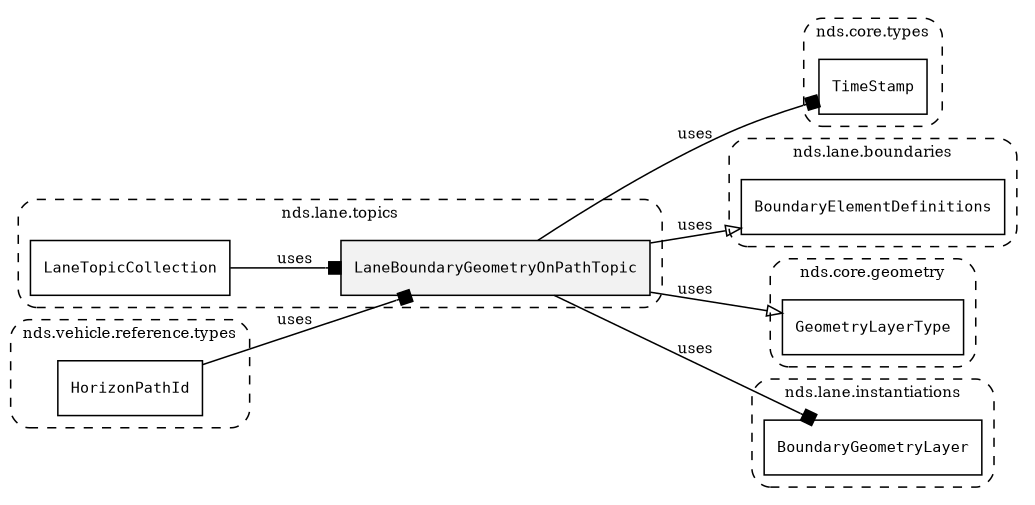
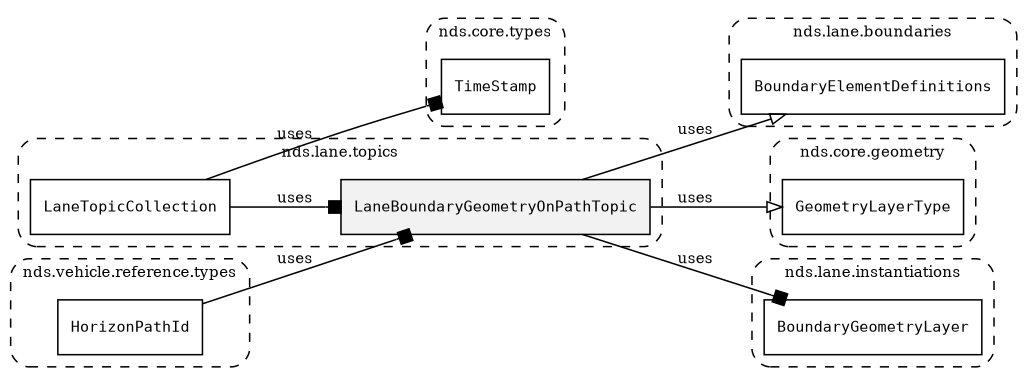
edge "LaneBoundaryGeometryOnPathTopic" -> "TimeStamp": now "LaneTopicCollection" -> "TimeStamp"
